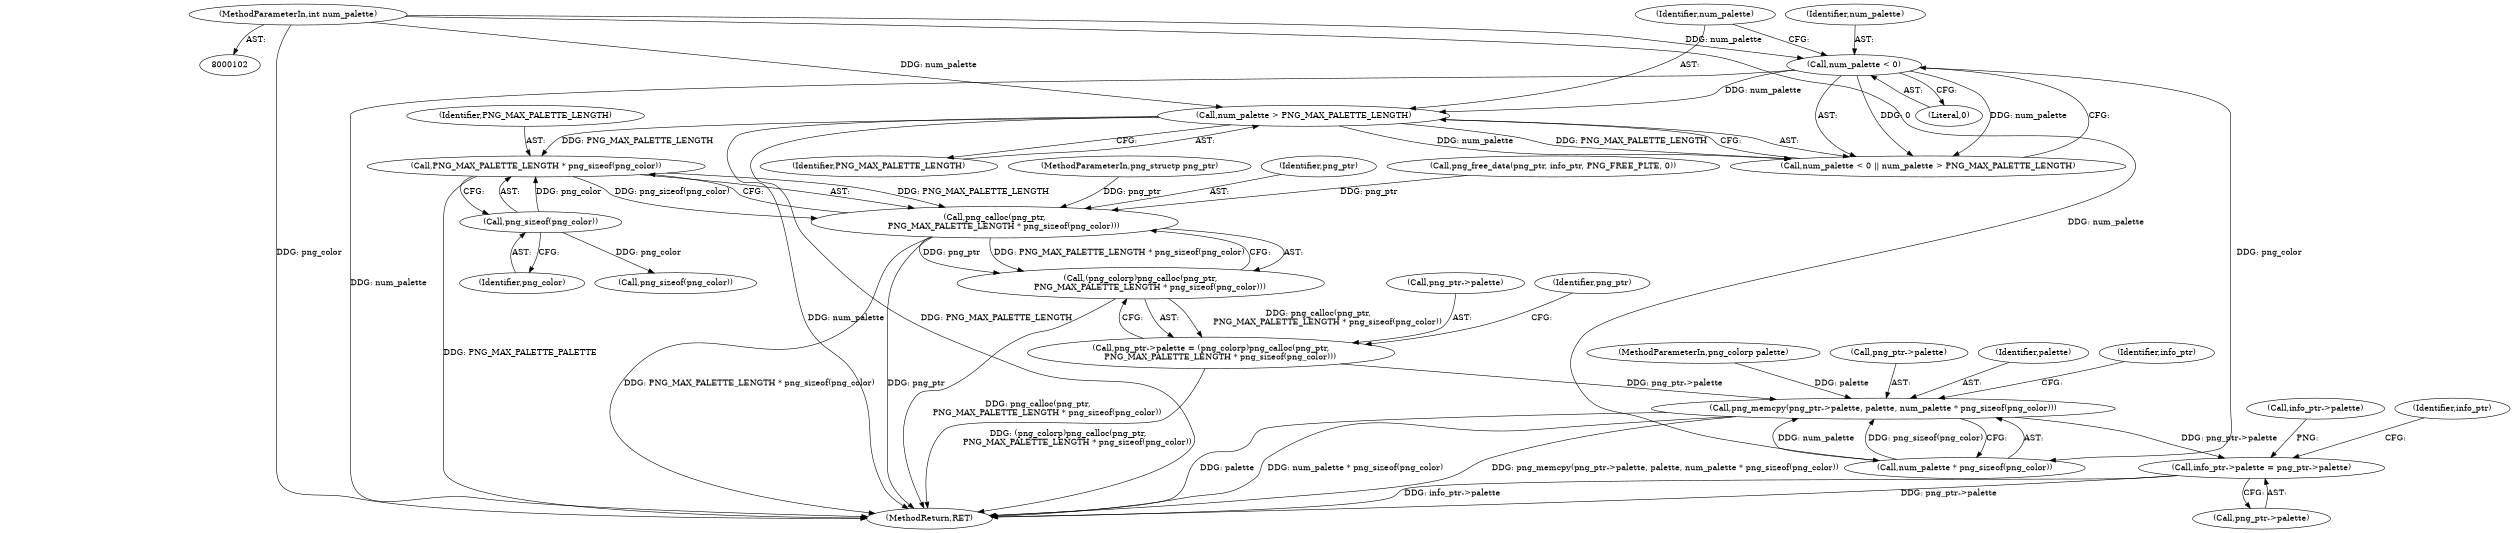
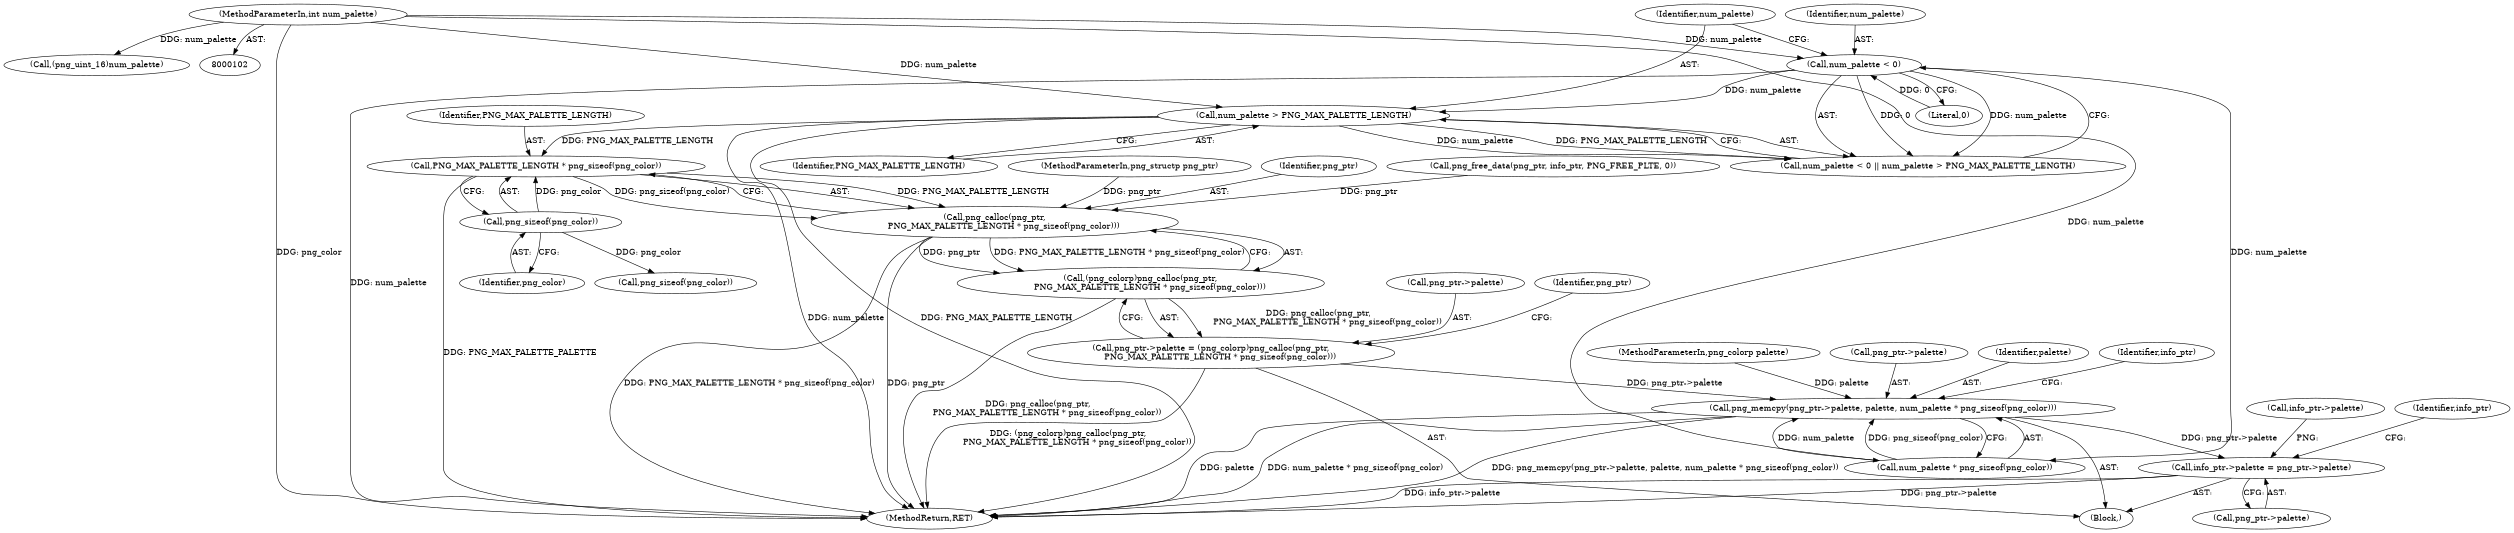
node "(Call,(png_uint_16)num_palette)": added
edge "(Literal,0)" -> "(Call,num_palette < 0)": label "AST: " -> "DDG: 0"
edge "(Call,num_palette < 0)" -> "(Call,num_palette * png_sizeof(png_color))": label "DDG: png_color" -> "DDG: num_palette"
node "(Block,)": added
